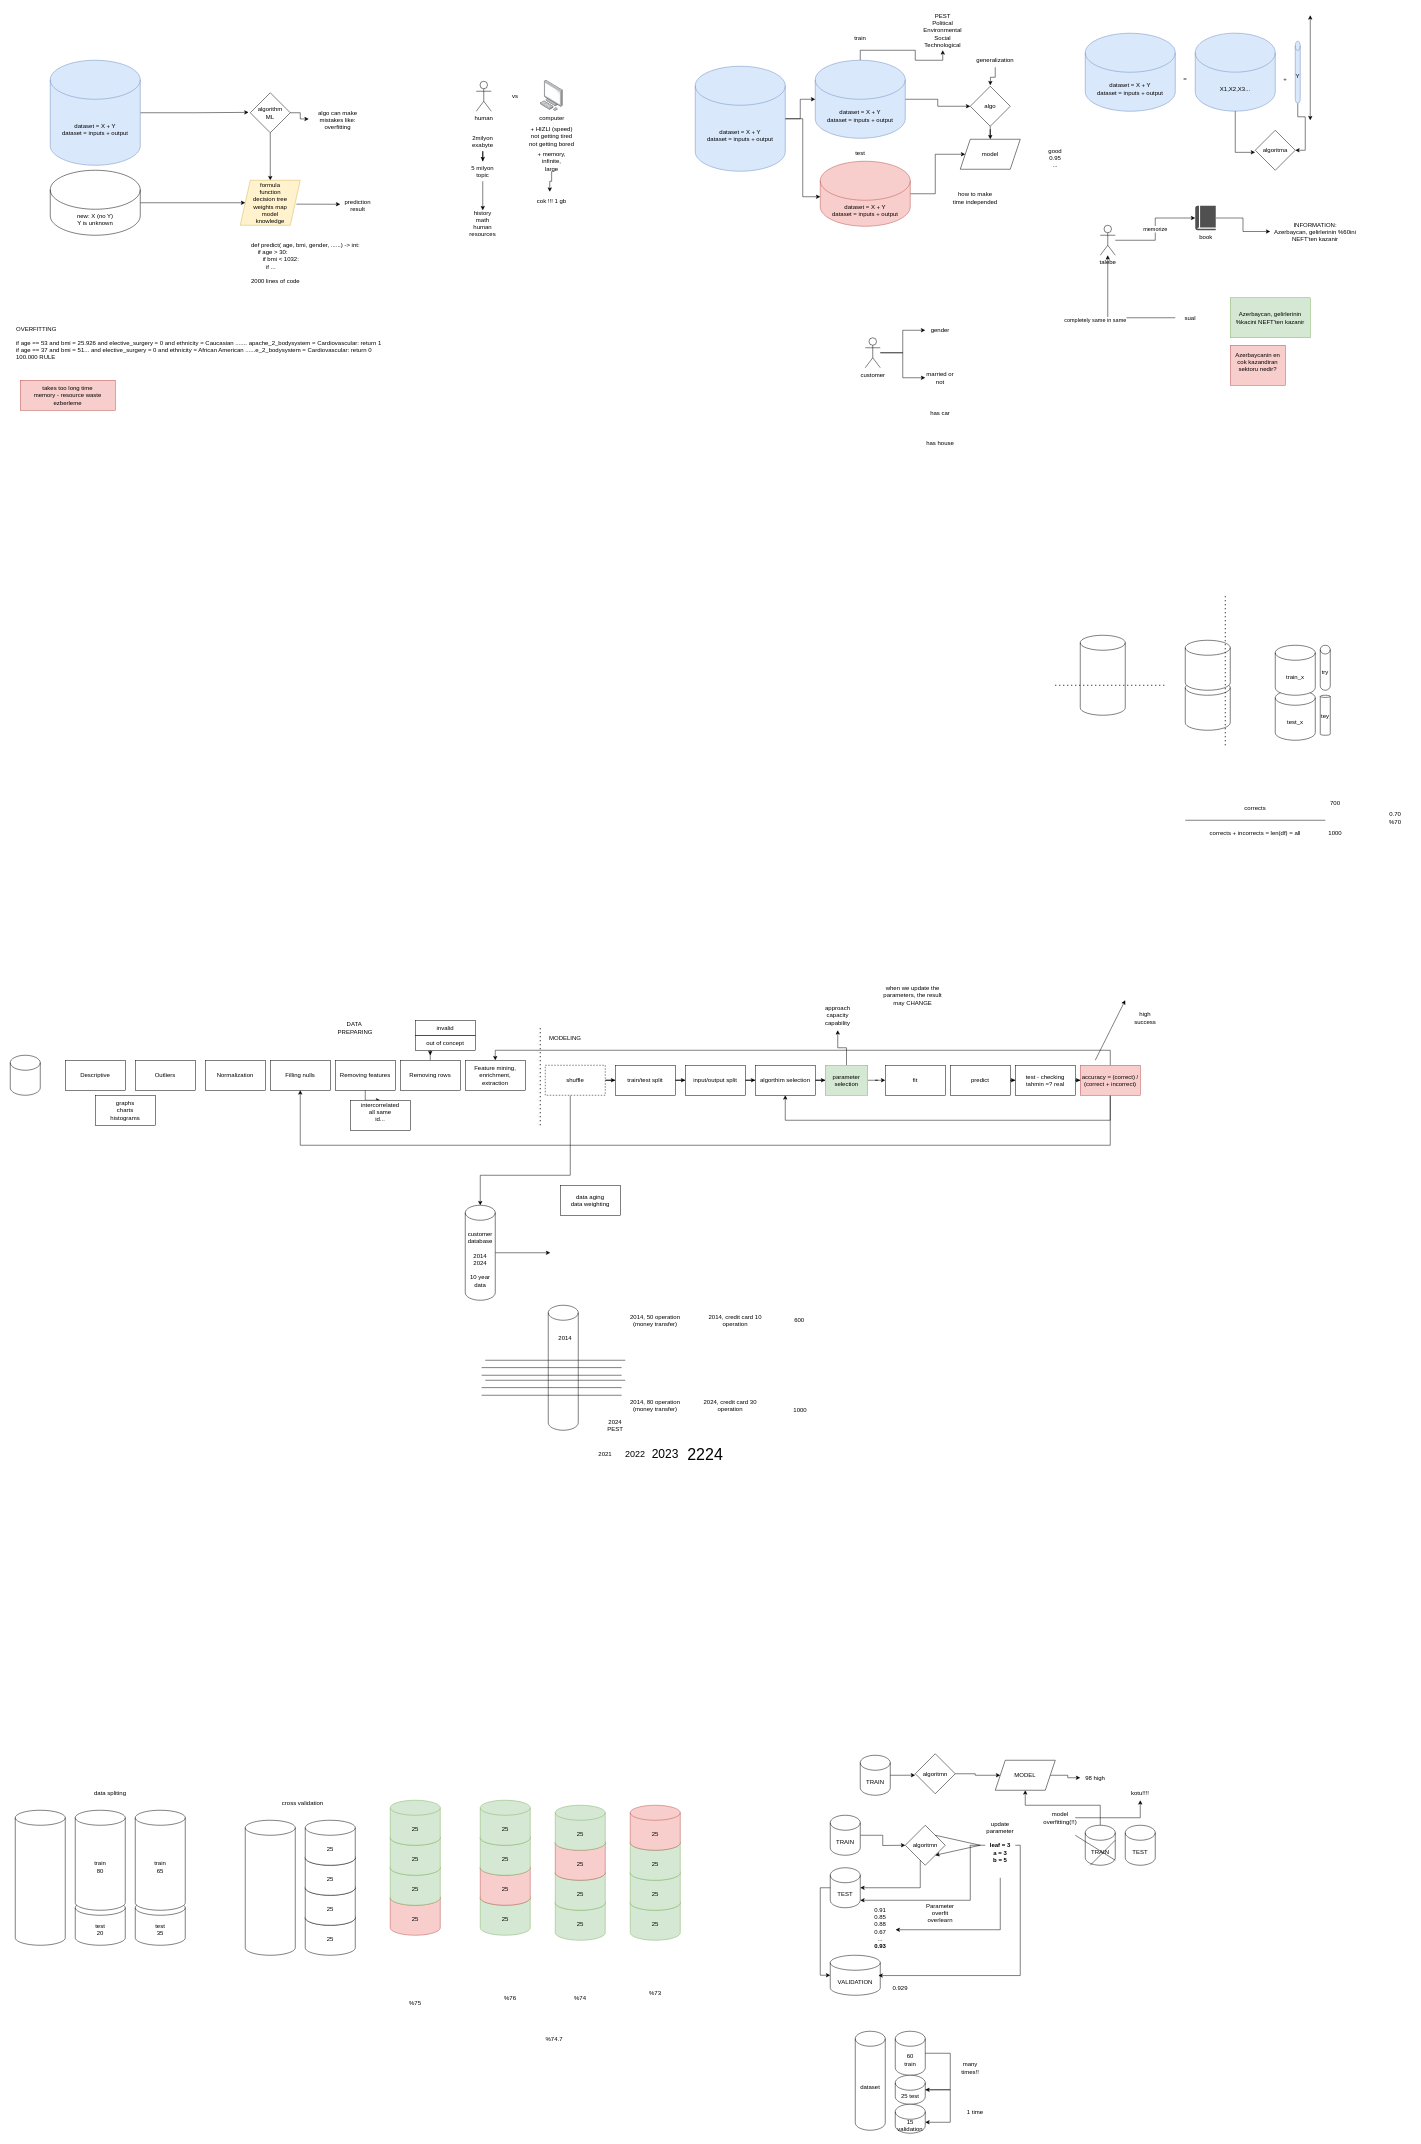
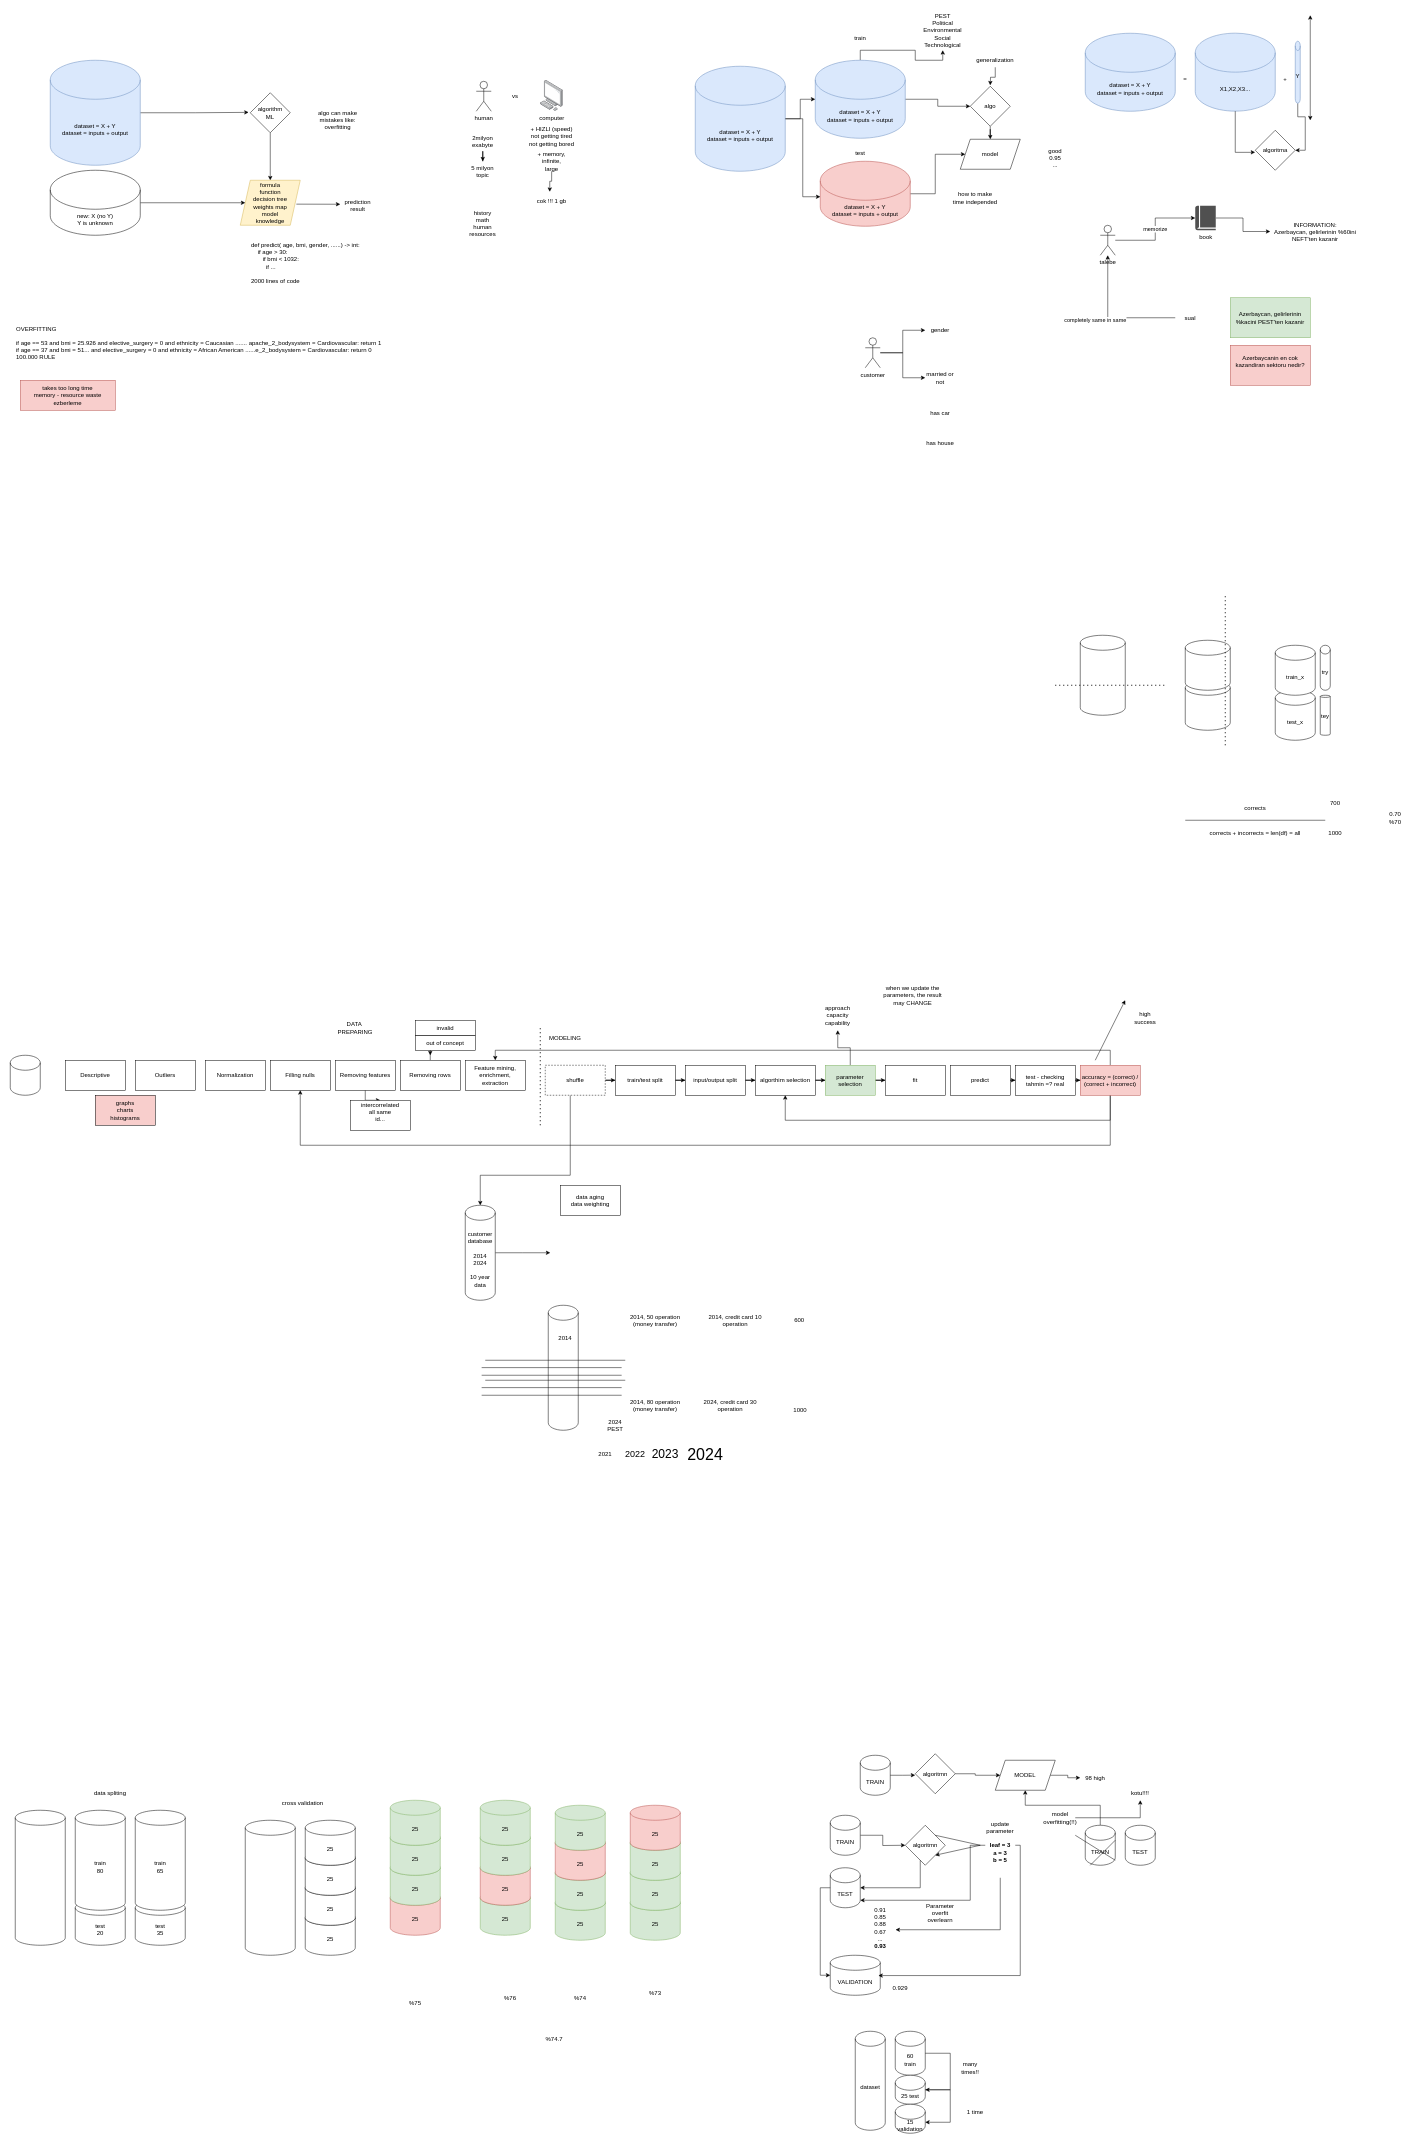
edge "algorithm ML" -> "algo can make mistakes like: overfitting": removed
edge "5 milyon topic" -> "history math human resources": removed
node "Azerbaycan, gelirlerinin %kacini NEFT'ten kazanir": label "Azerbaycan, gelirlerinin %kacini NEFT'ten kazanir" -> "Azerbaycan, gelirlerinin %kacini PEST'ten kazanir"
node "Azerbaycanin en cok kazandiran sektoru nedir?": size 55x40 -> 80x40
node "parameter selection": size 43x30 -> 50x30
node "graphs charts histograms": fillcolor #ffffff -> #f8cecc
node "2224": label "2224" -> "2024"
